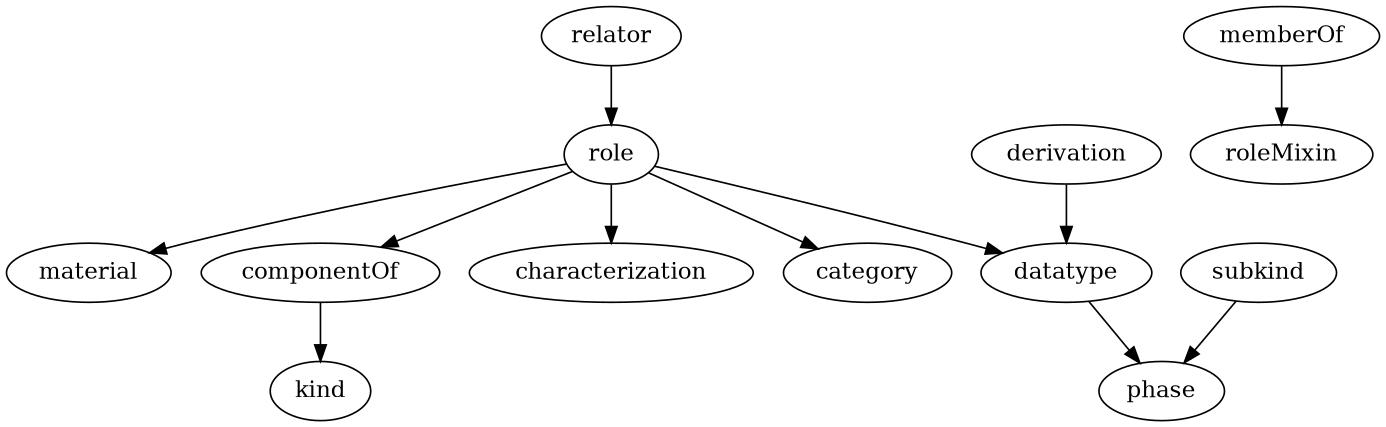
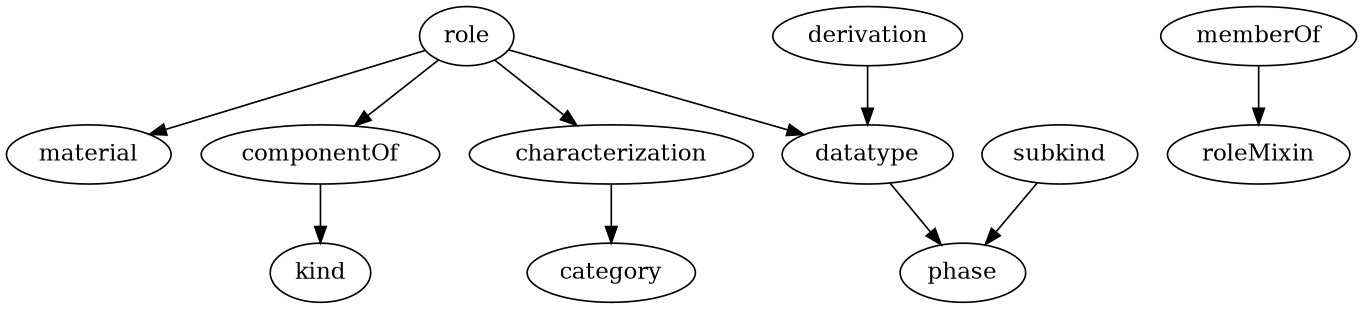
node "relator": removed
edge "role" -> "category": now "characterization" -> "category"
